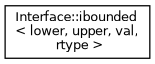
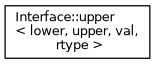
node "Interface::ibounded < lower, upper, val, rtype >": label "Interface::ibounded < lower, upper, val, rtype >" -> "Interface::upper < lower, upper, val, rtype >"
